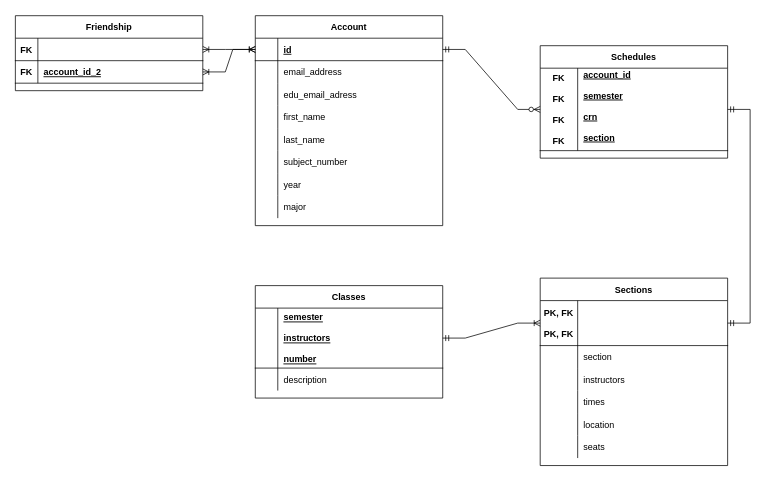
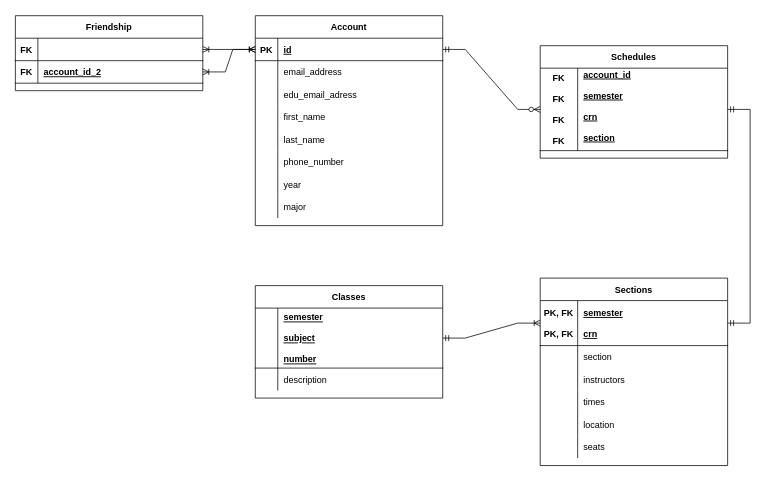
node "PK": added
node "subject_number": label "subject_number" -> "phone_number"
node "semester instructors number": label "semester instructors number" -> "semester subject number"
node "semester crn": added
